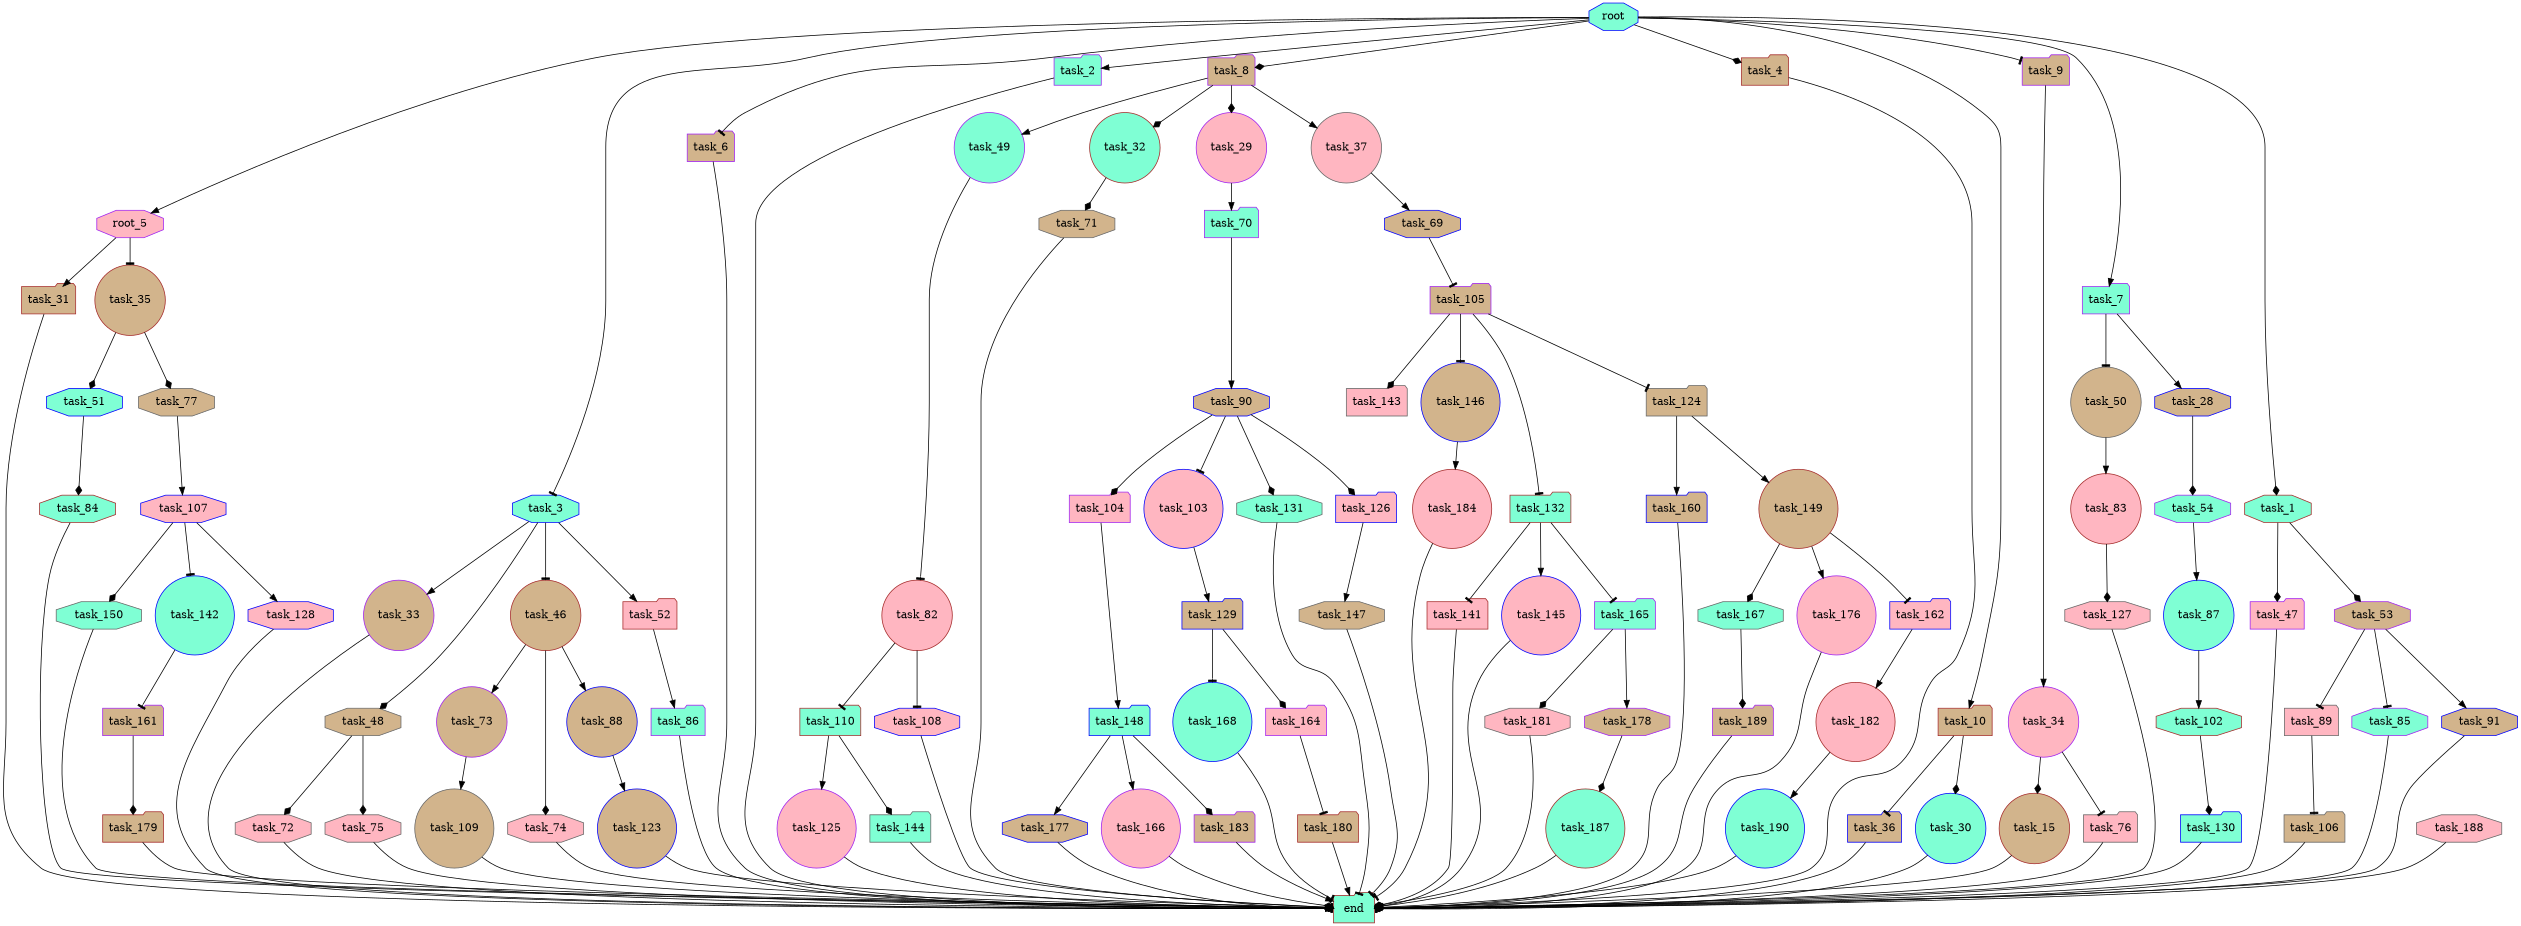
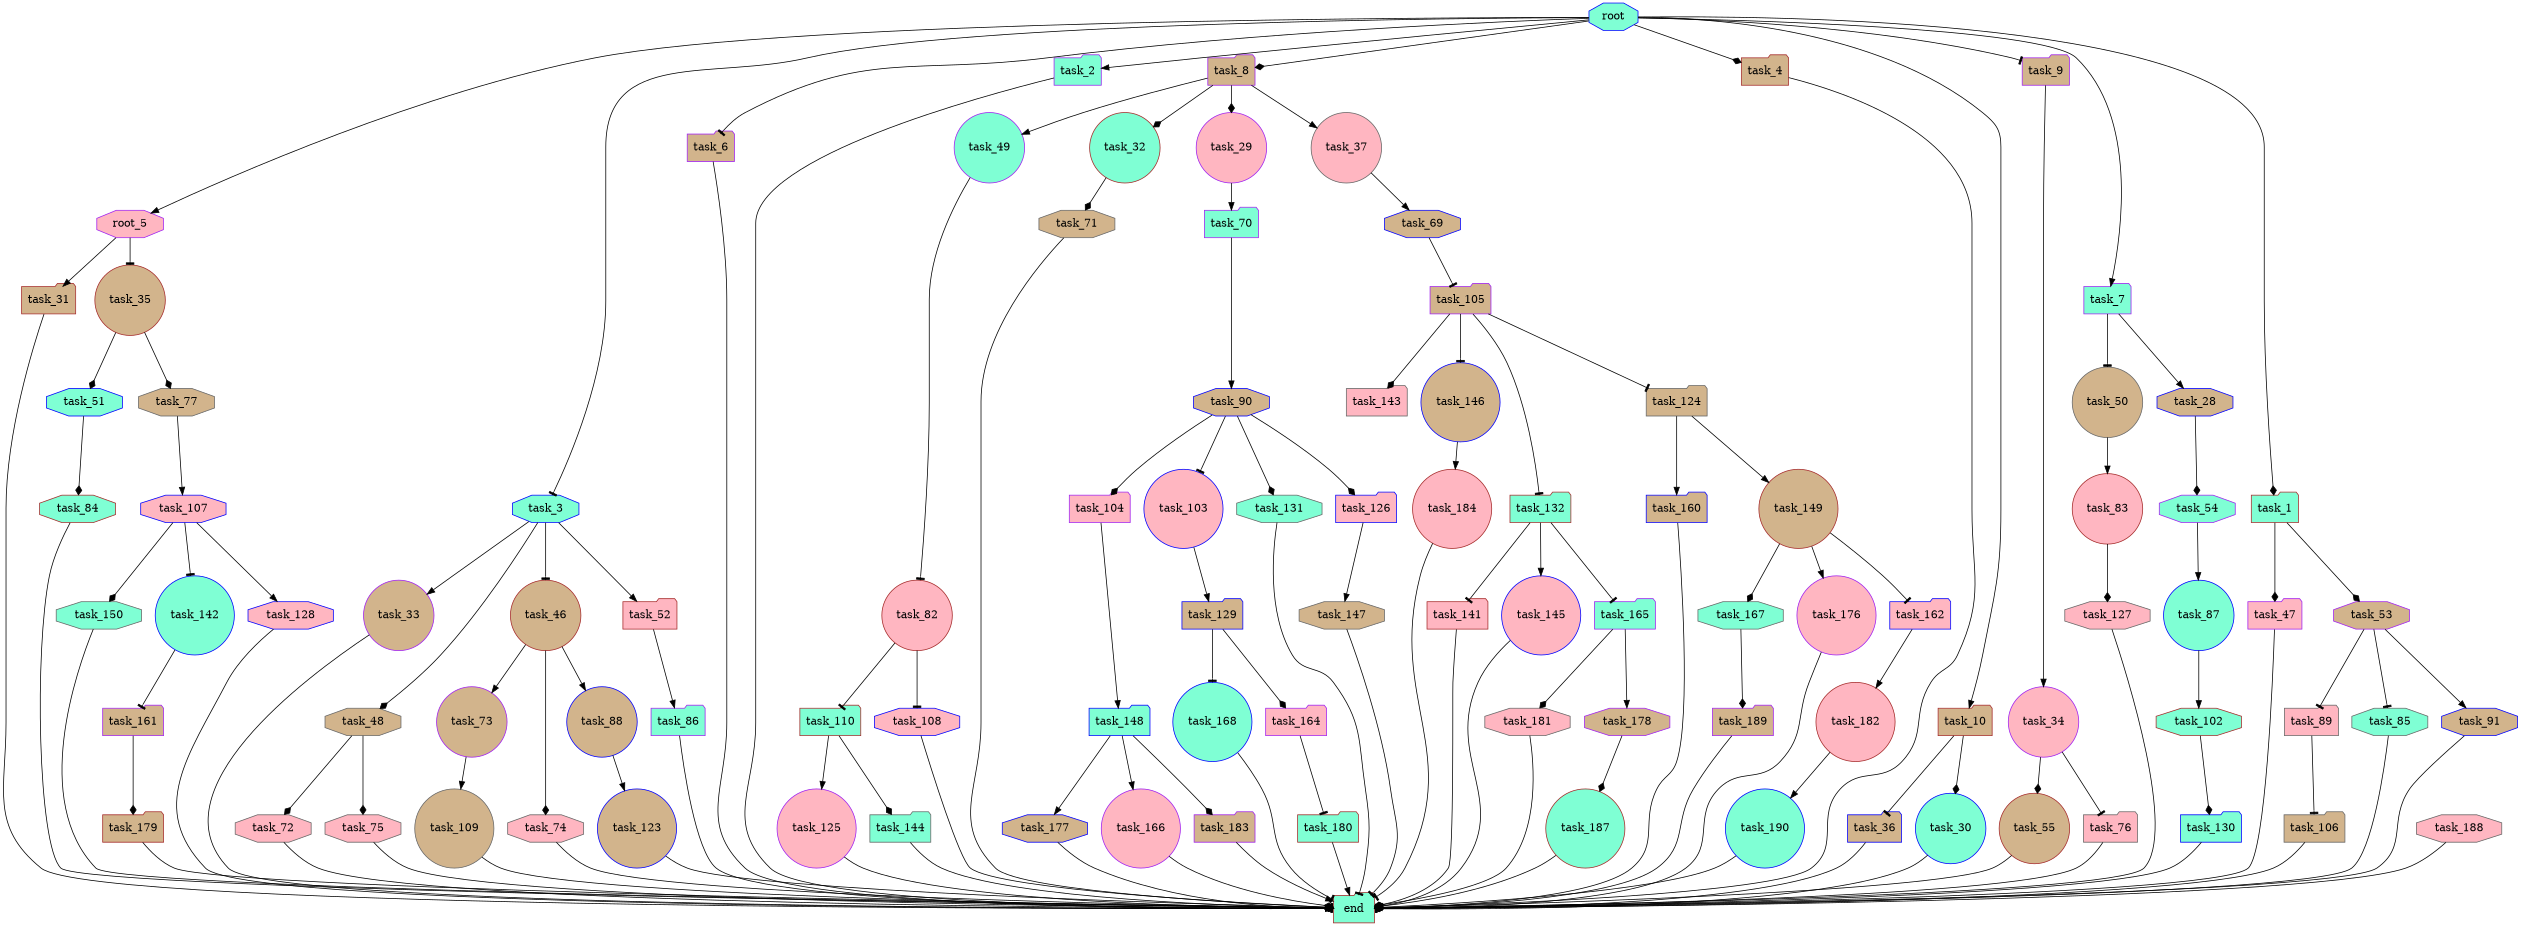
node "task_1": shape octagon -> folder
node "task_85": color purple -> gray40
node "task_180": fillcolor tan -> aquamarine
node "task_15": label "task_15" -> "task_55"
